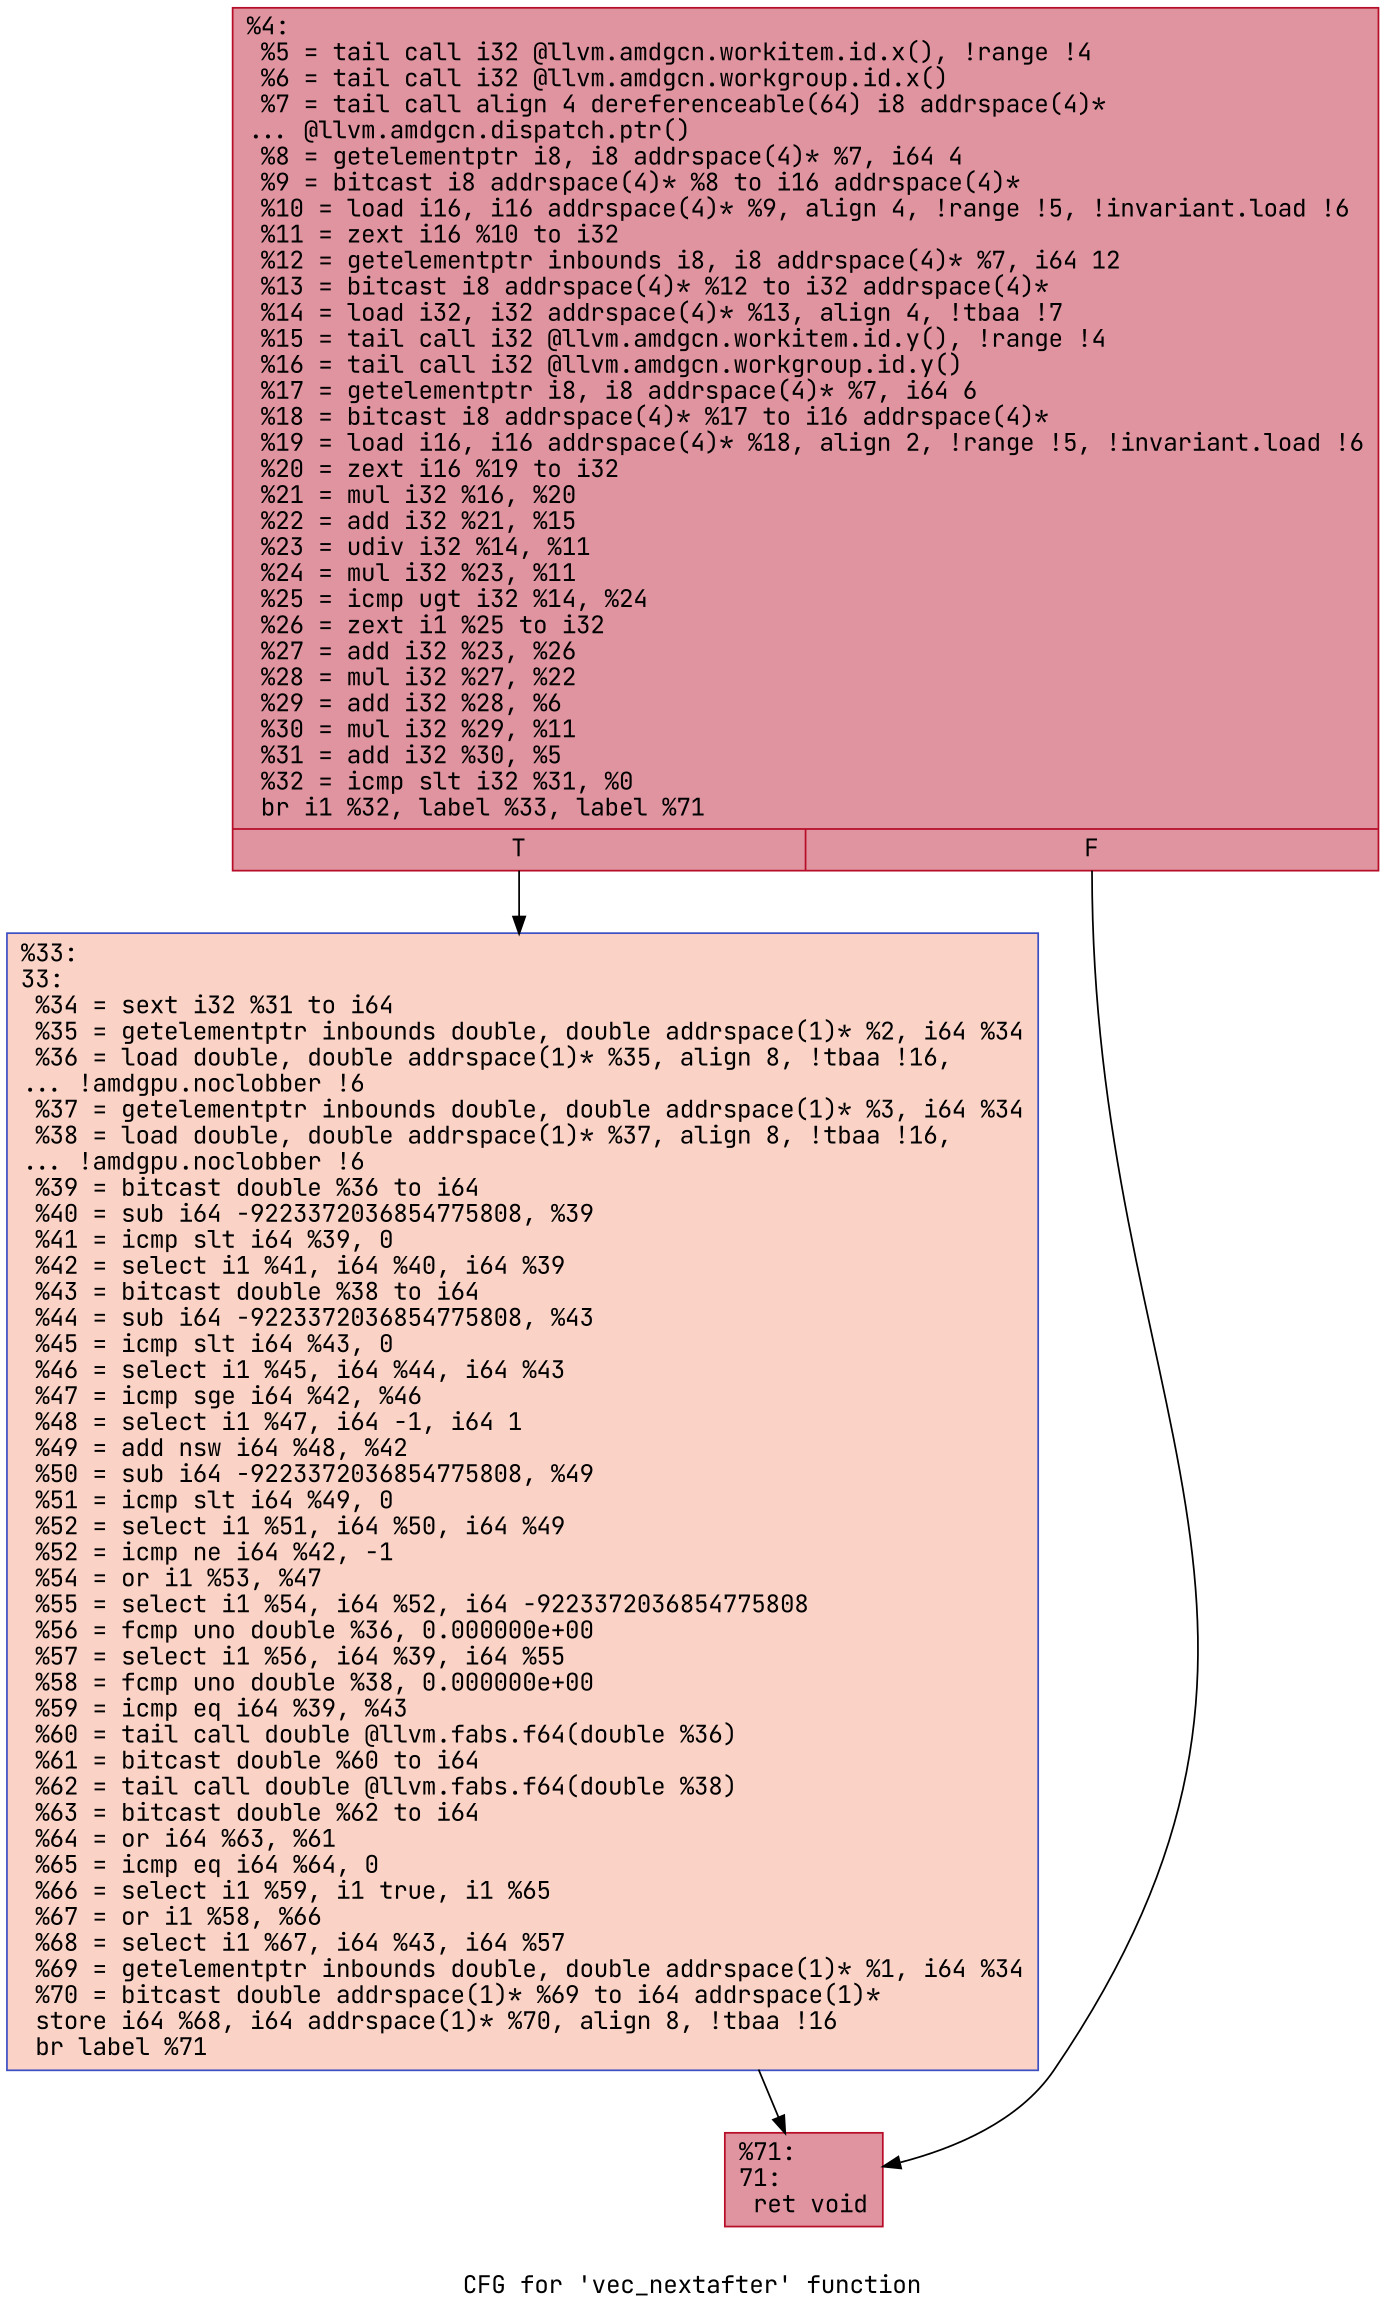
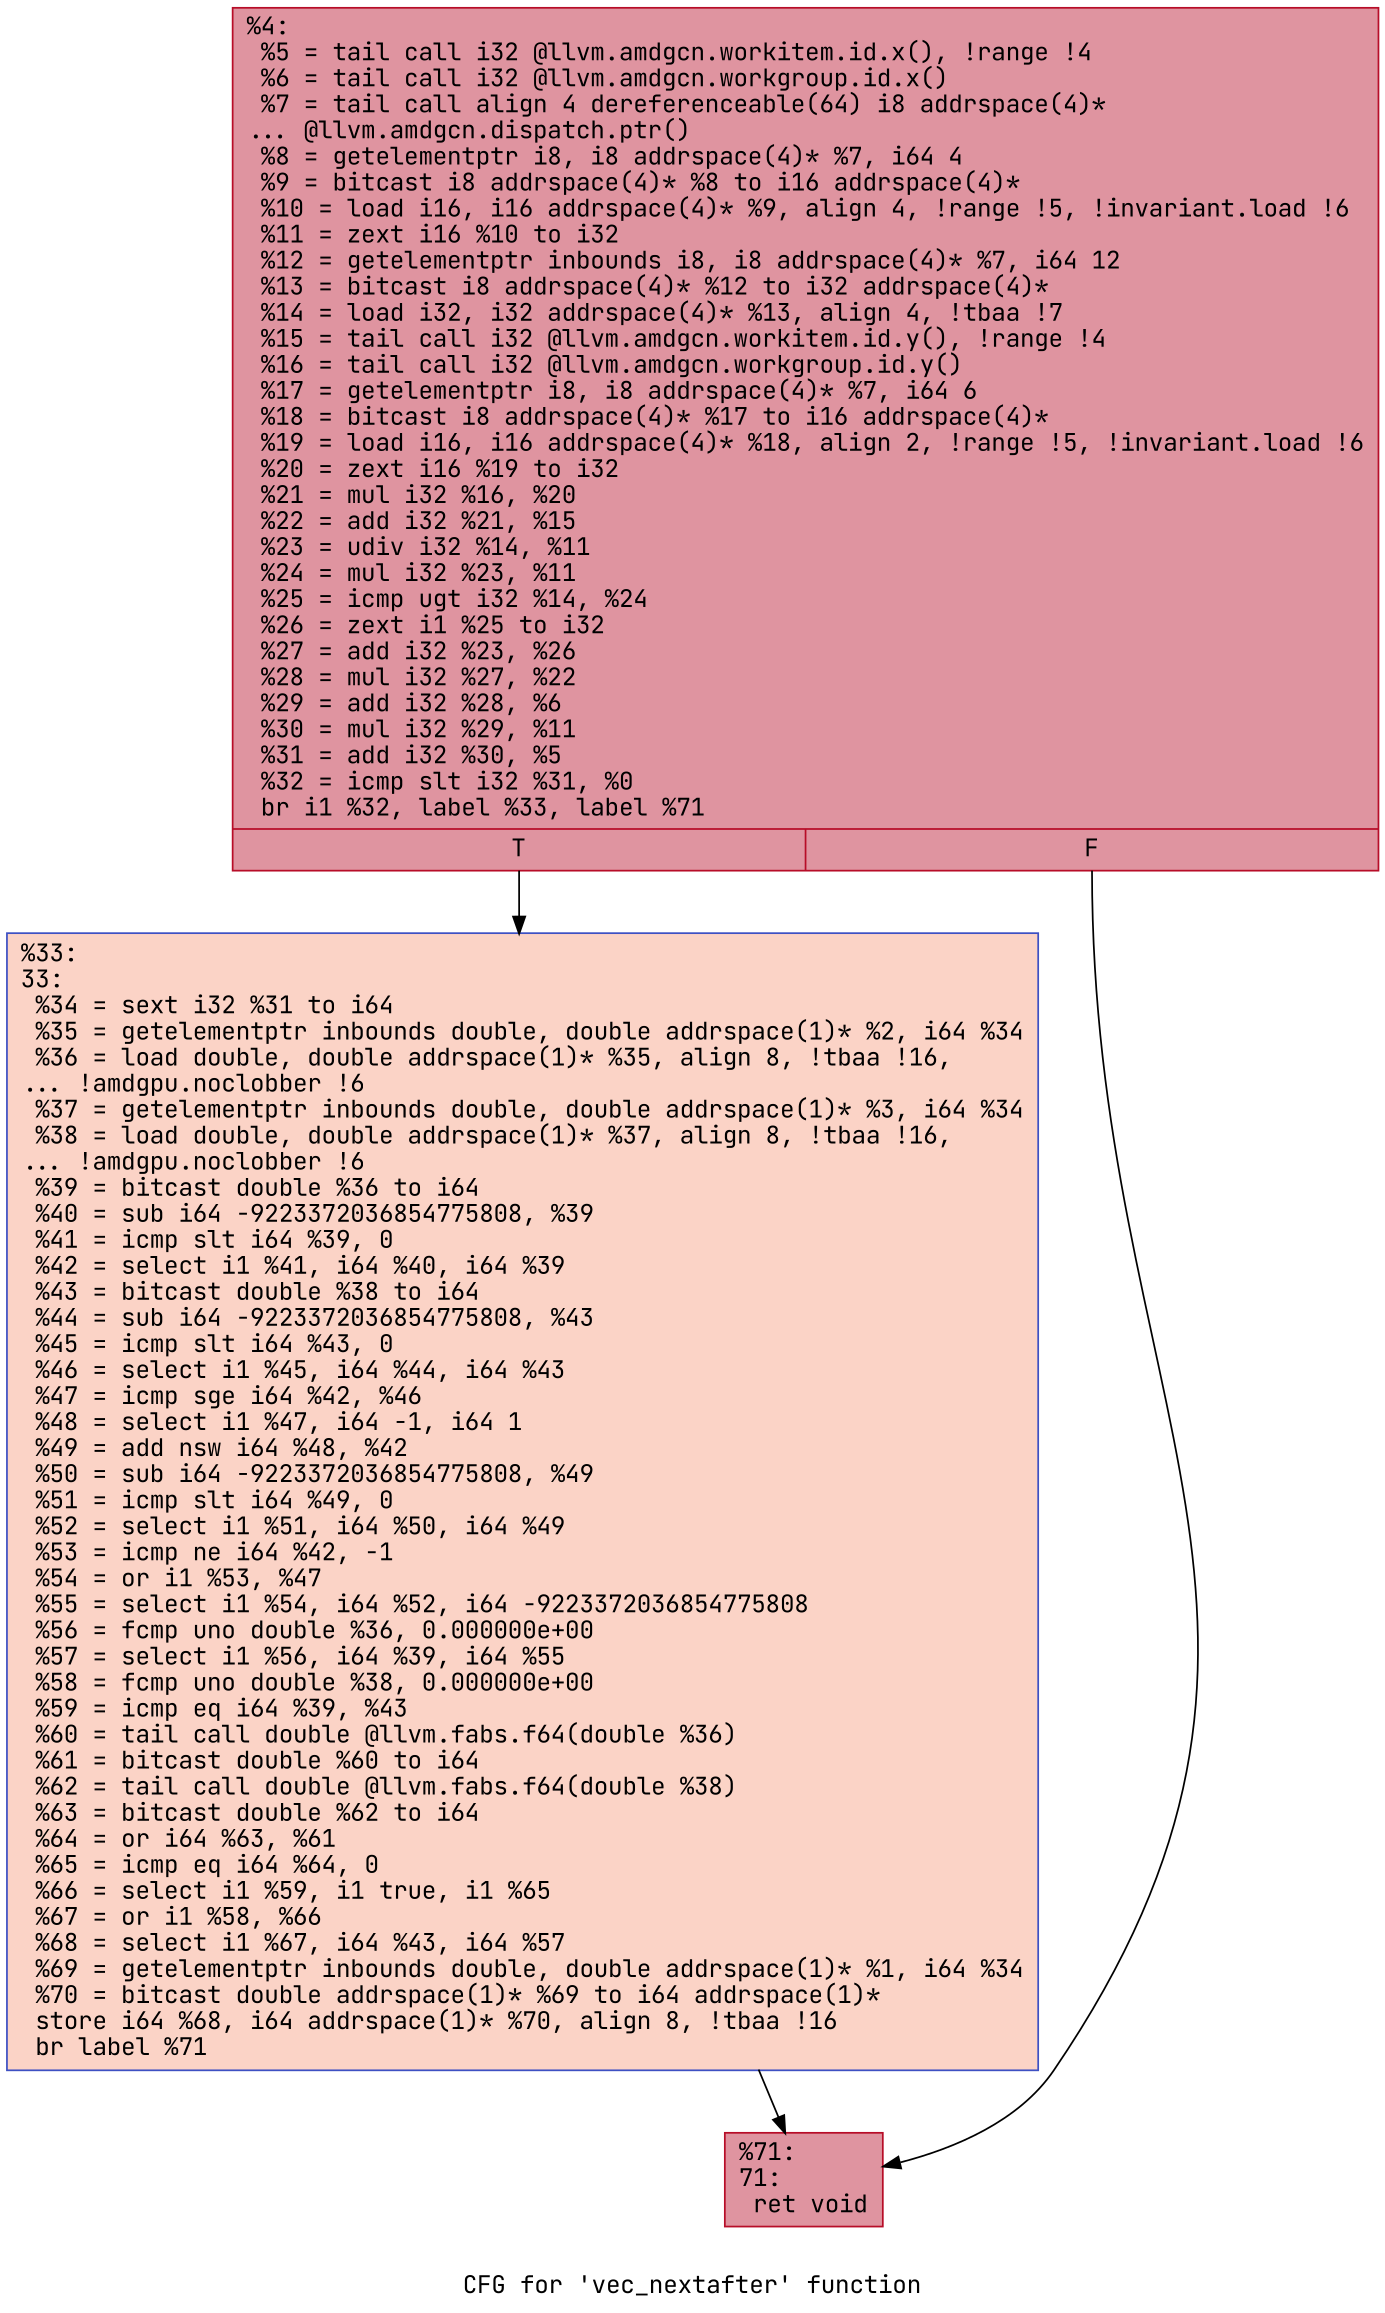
node "%33:": text "%52 = icmp ne i64 %42, -1" -> "%53 = icmp ne i64 %42, -1"
